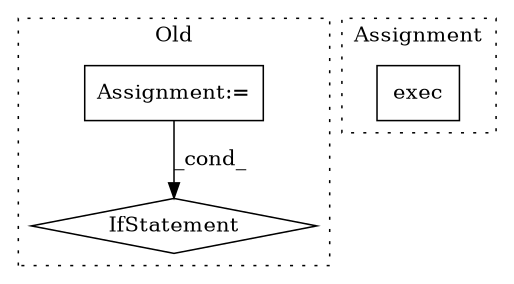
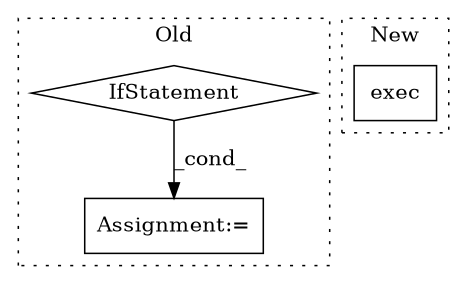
cluster "Assignment": label "Assignment" -> "New"
edge "Assignment:=" -> "IfStatement": reversed
